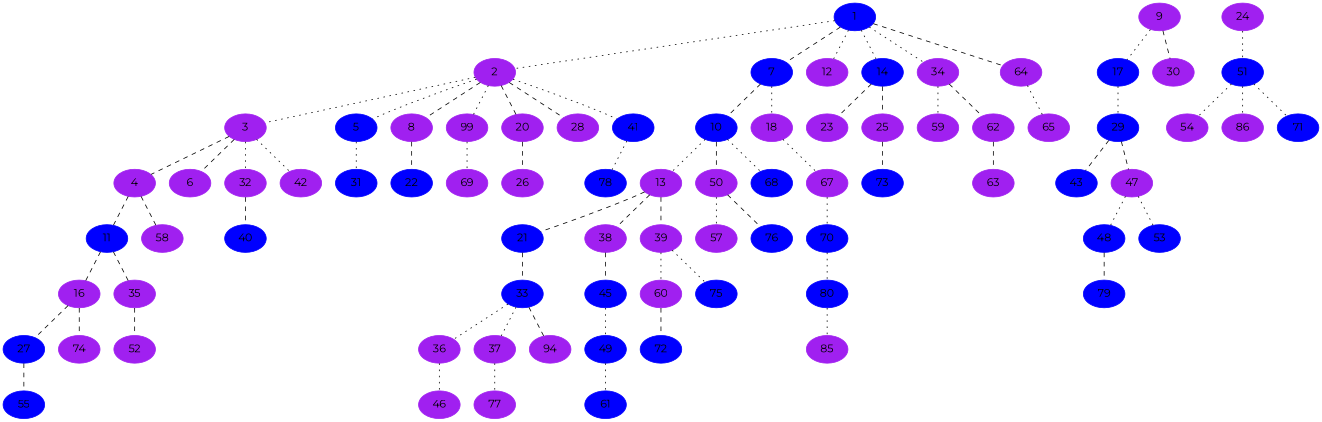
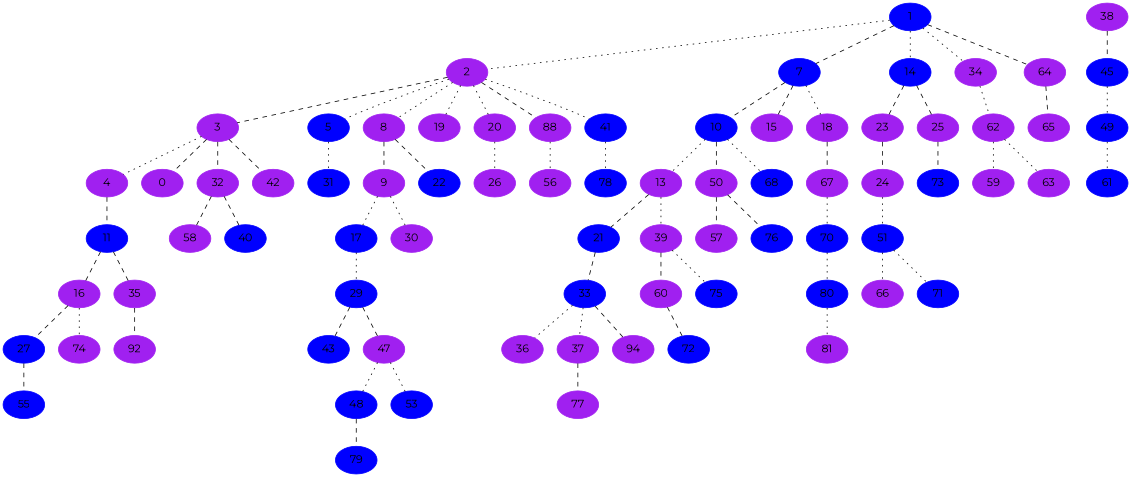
edge "9" -- "30": style dashed -> dotted
node "12": removed
edge "2" -- "3": style dotted -> dashed
edge "2" -- "8": style dashed -> dotted
edge "2" -- "20": style dashed -> dotted
edge "34" -- "59": now "62" -- "59"
edge "34" -- "62": style dashed -> dotted
edge "64" -- "65": style dotted -> dashed
node "99": label "99" -> "19"
node "28": label "28" -> "88"
node "15": added
node "54": removed
node "86": label "86" -> "66"
edge "3" -- "4": style dashed -> dotted
edge "3" -- "42": style dotted -> dashed
edge "18" -- "67": style dotted -> dashed
edge "3" -- "32": style dotted -> dashed
edge "8" -- "9": added
edge "20" -- "26": style dashed -> dotted
edge "23" -- "24": added
edge "62" -- "63": style dashed -> dotted
node "6": label "6" -> "0"
node "69": removed
node "56": added
edge "4" -- "58": now "32" -- "58"
edge "13" -- "38": removed
edge "13" -- "39": style dashed -> dotted
edge "50" -- "57": style dotted -> dashed
edge "39" -- "60": style dotted -> dashed
edge "16" -- "74": style dashed -> dotted
node "52": label "52" -> "92"
node "85": label "85" -> "81"
edge "37" -- "77": style dotted -> dashed
node "46": removed
